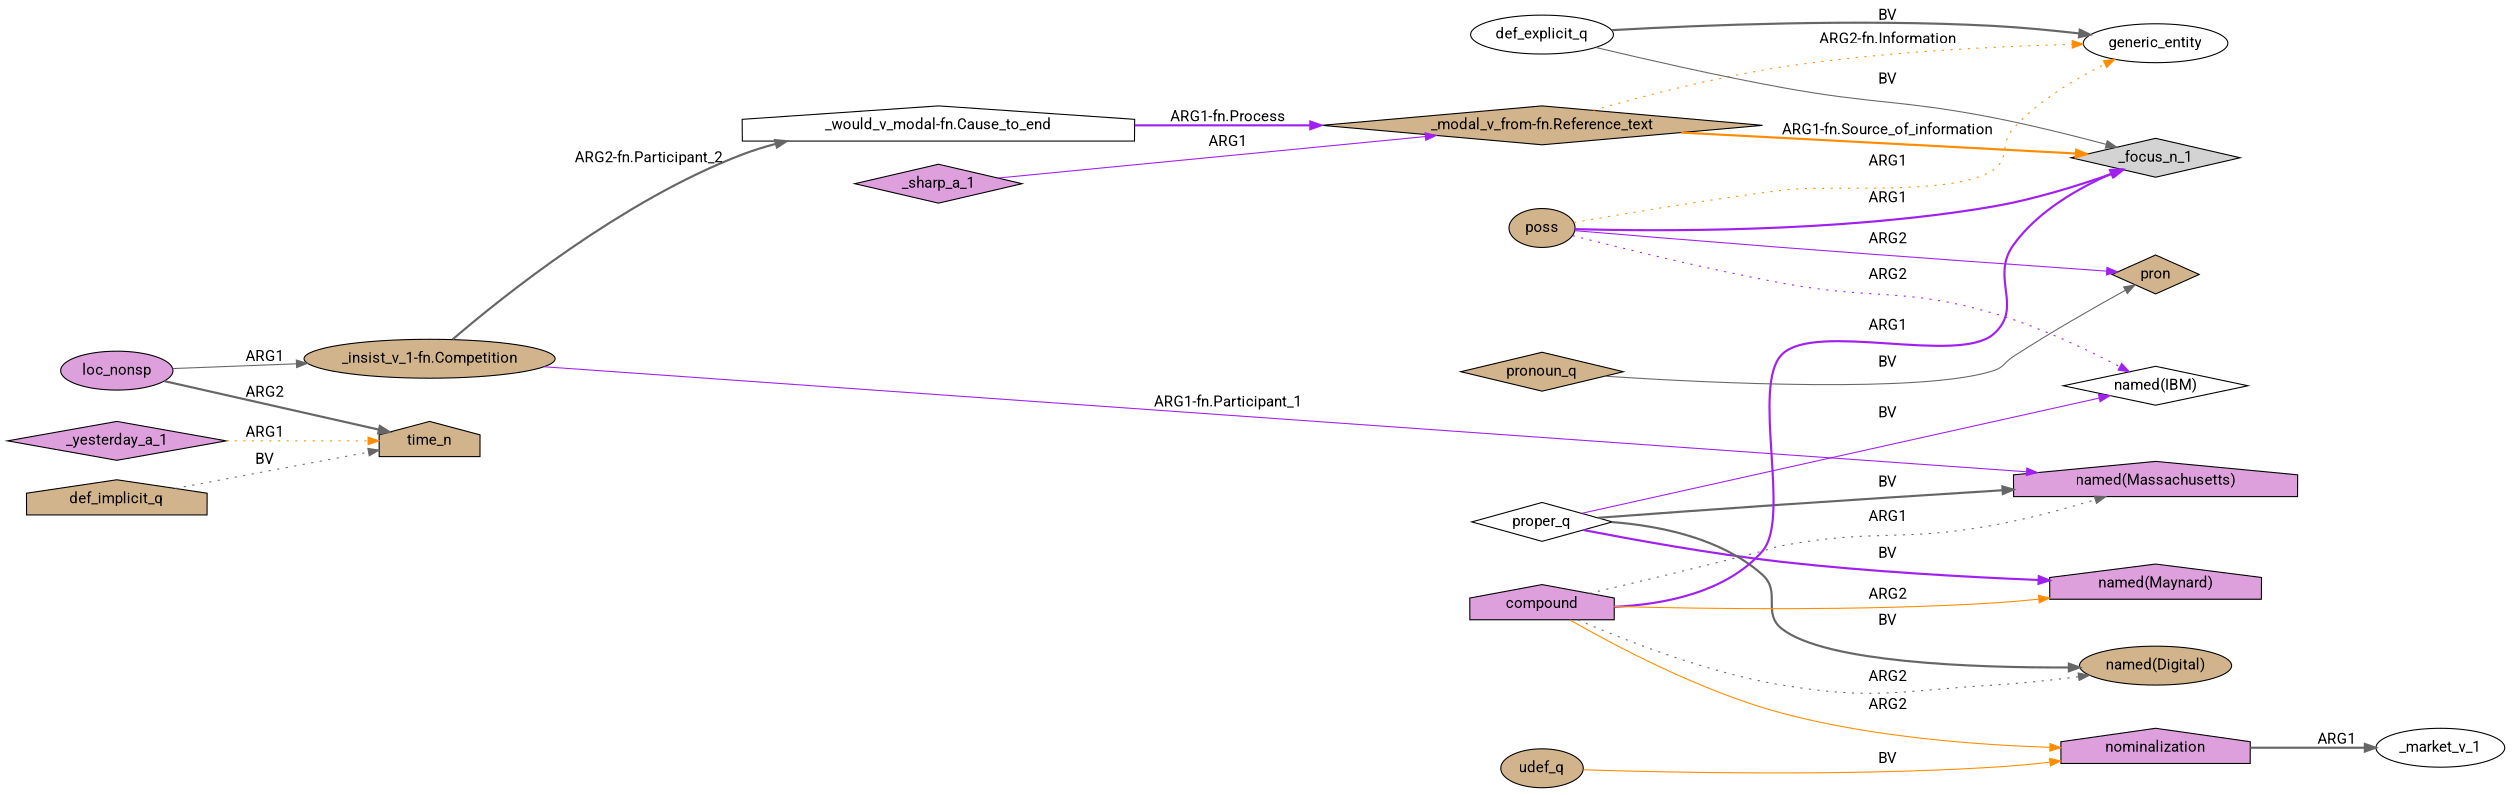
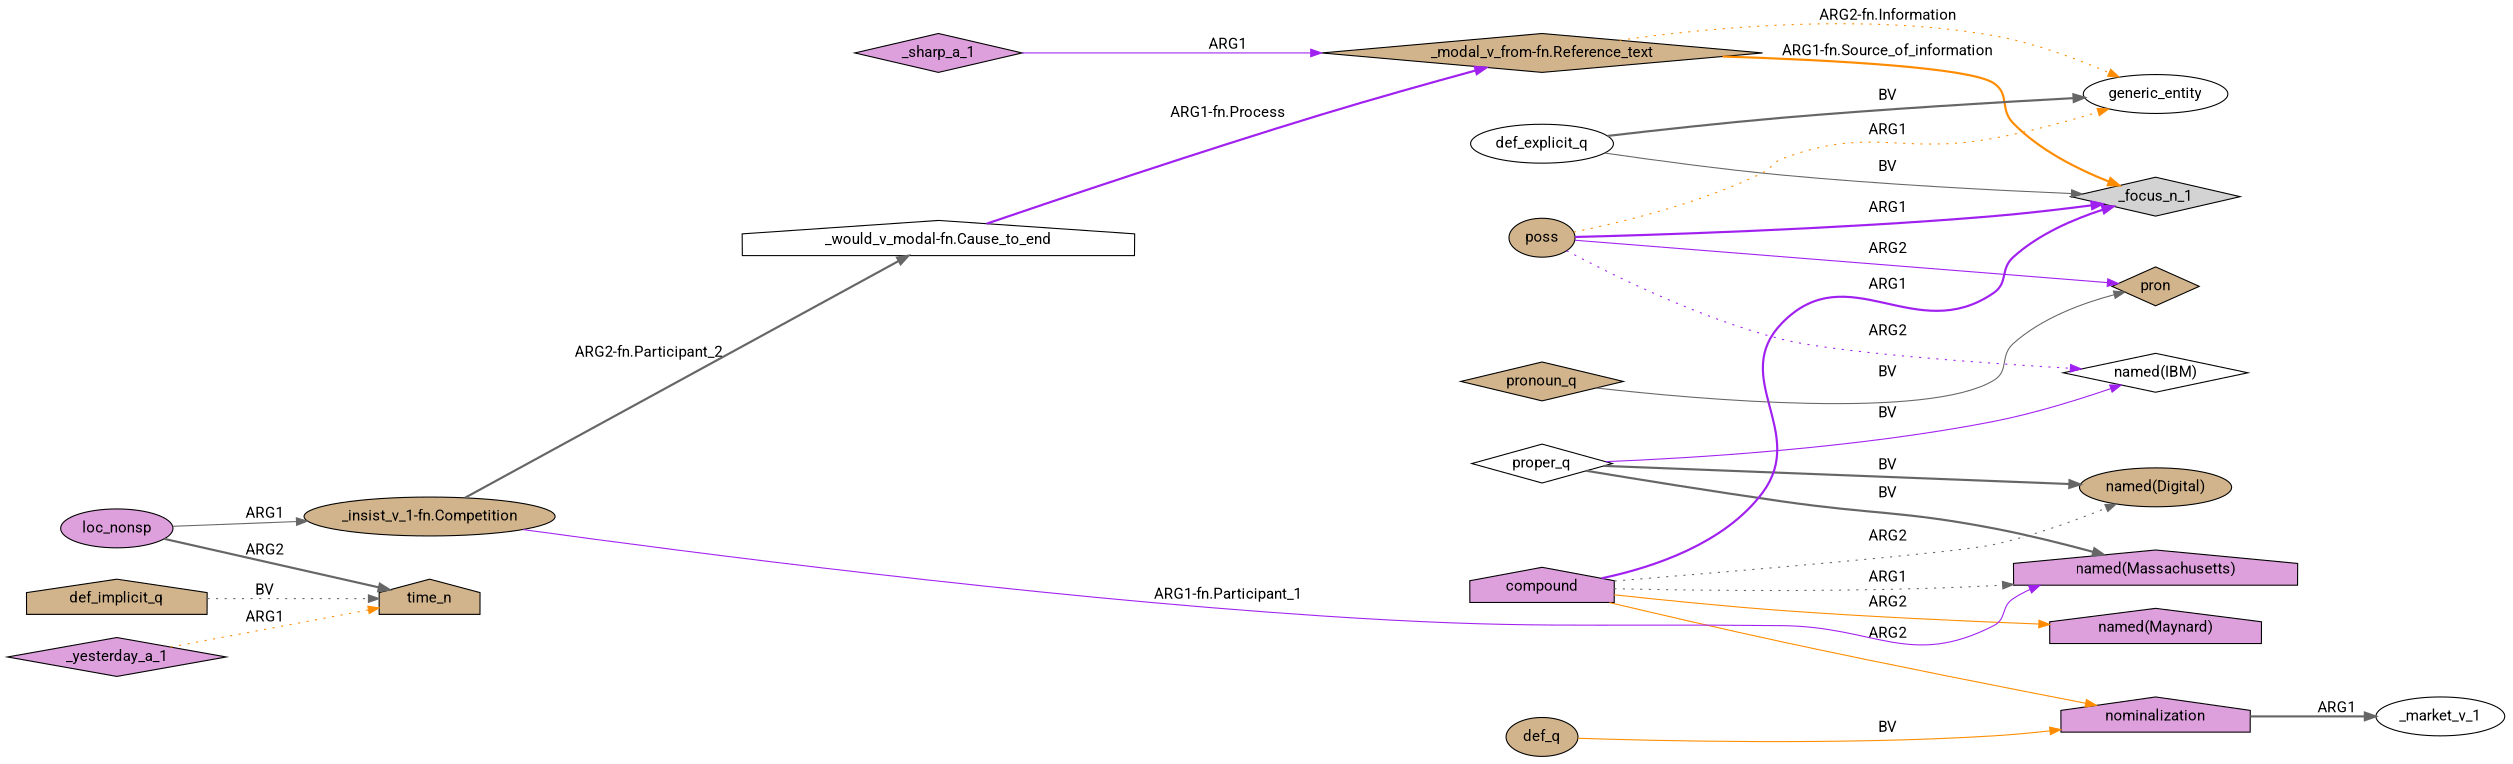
edge "proper_q" -> "named(Maynard)": removed, label "BV"
node "udef_q": label "udef_q" -> "def_q"
